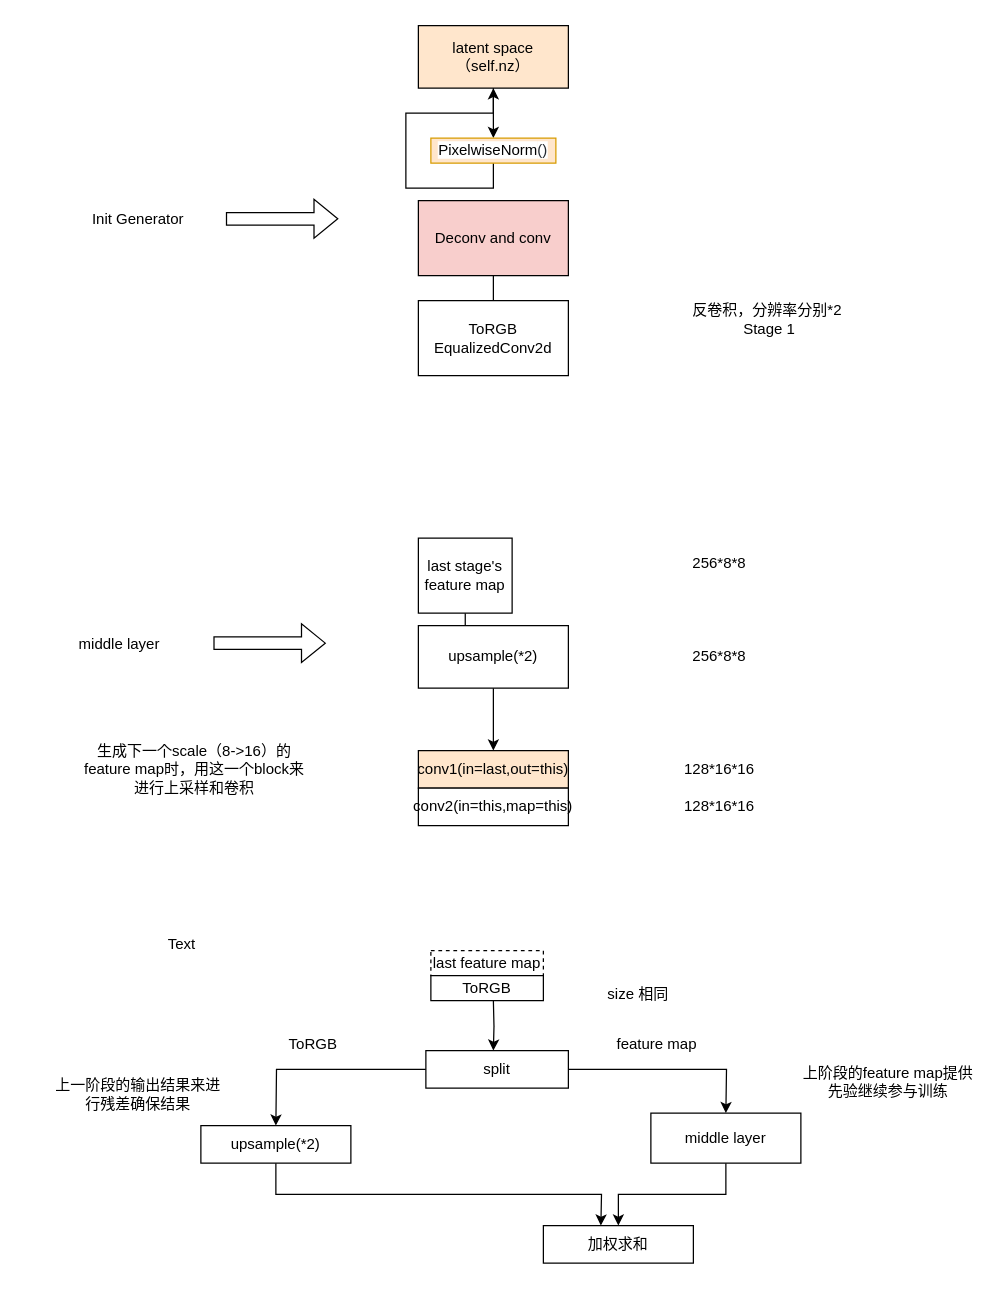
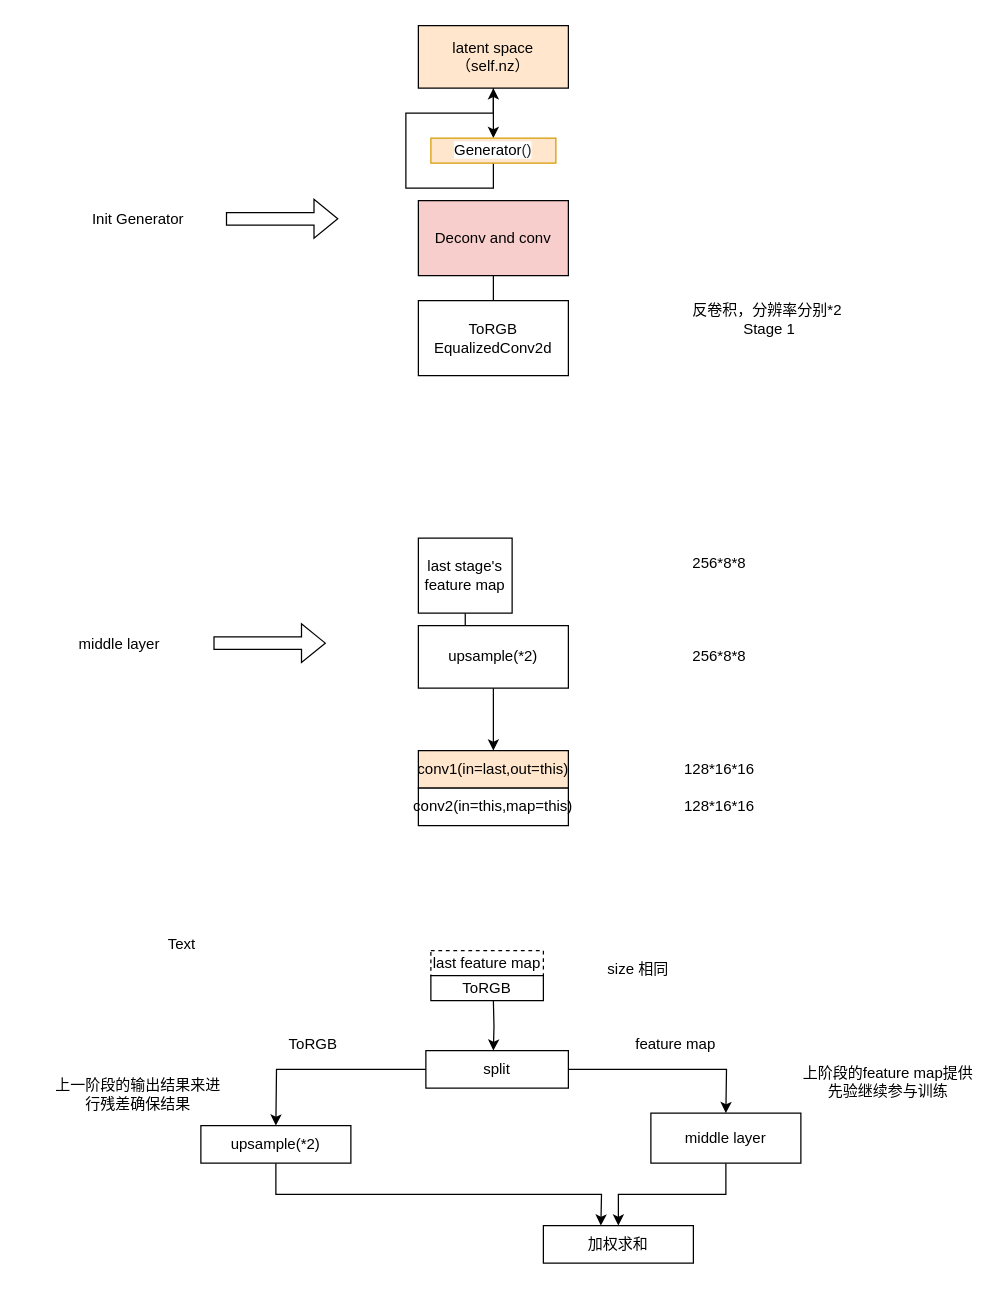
node "PixelwiseNorm()": label "PixelwiseNorm()" -> "Generator()"
node "生成下一个scale（8->16）的feature map时，用这一个block来进行上采样和卷积": removed
node "size 相同": moved (638, 994) -> (638, 969)
node "feature map": moved (657, 1044) -> (676, 1044)
